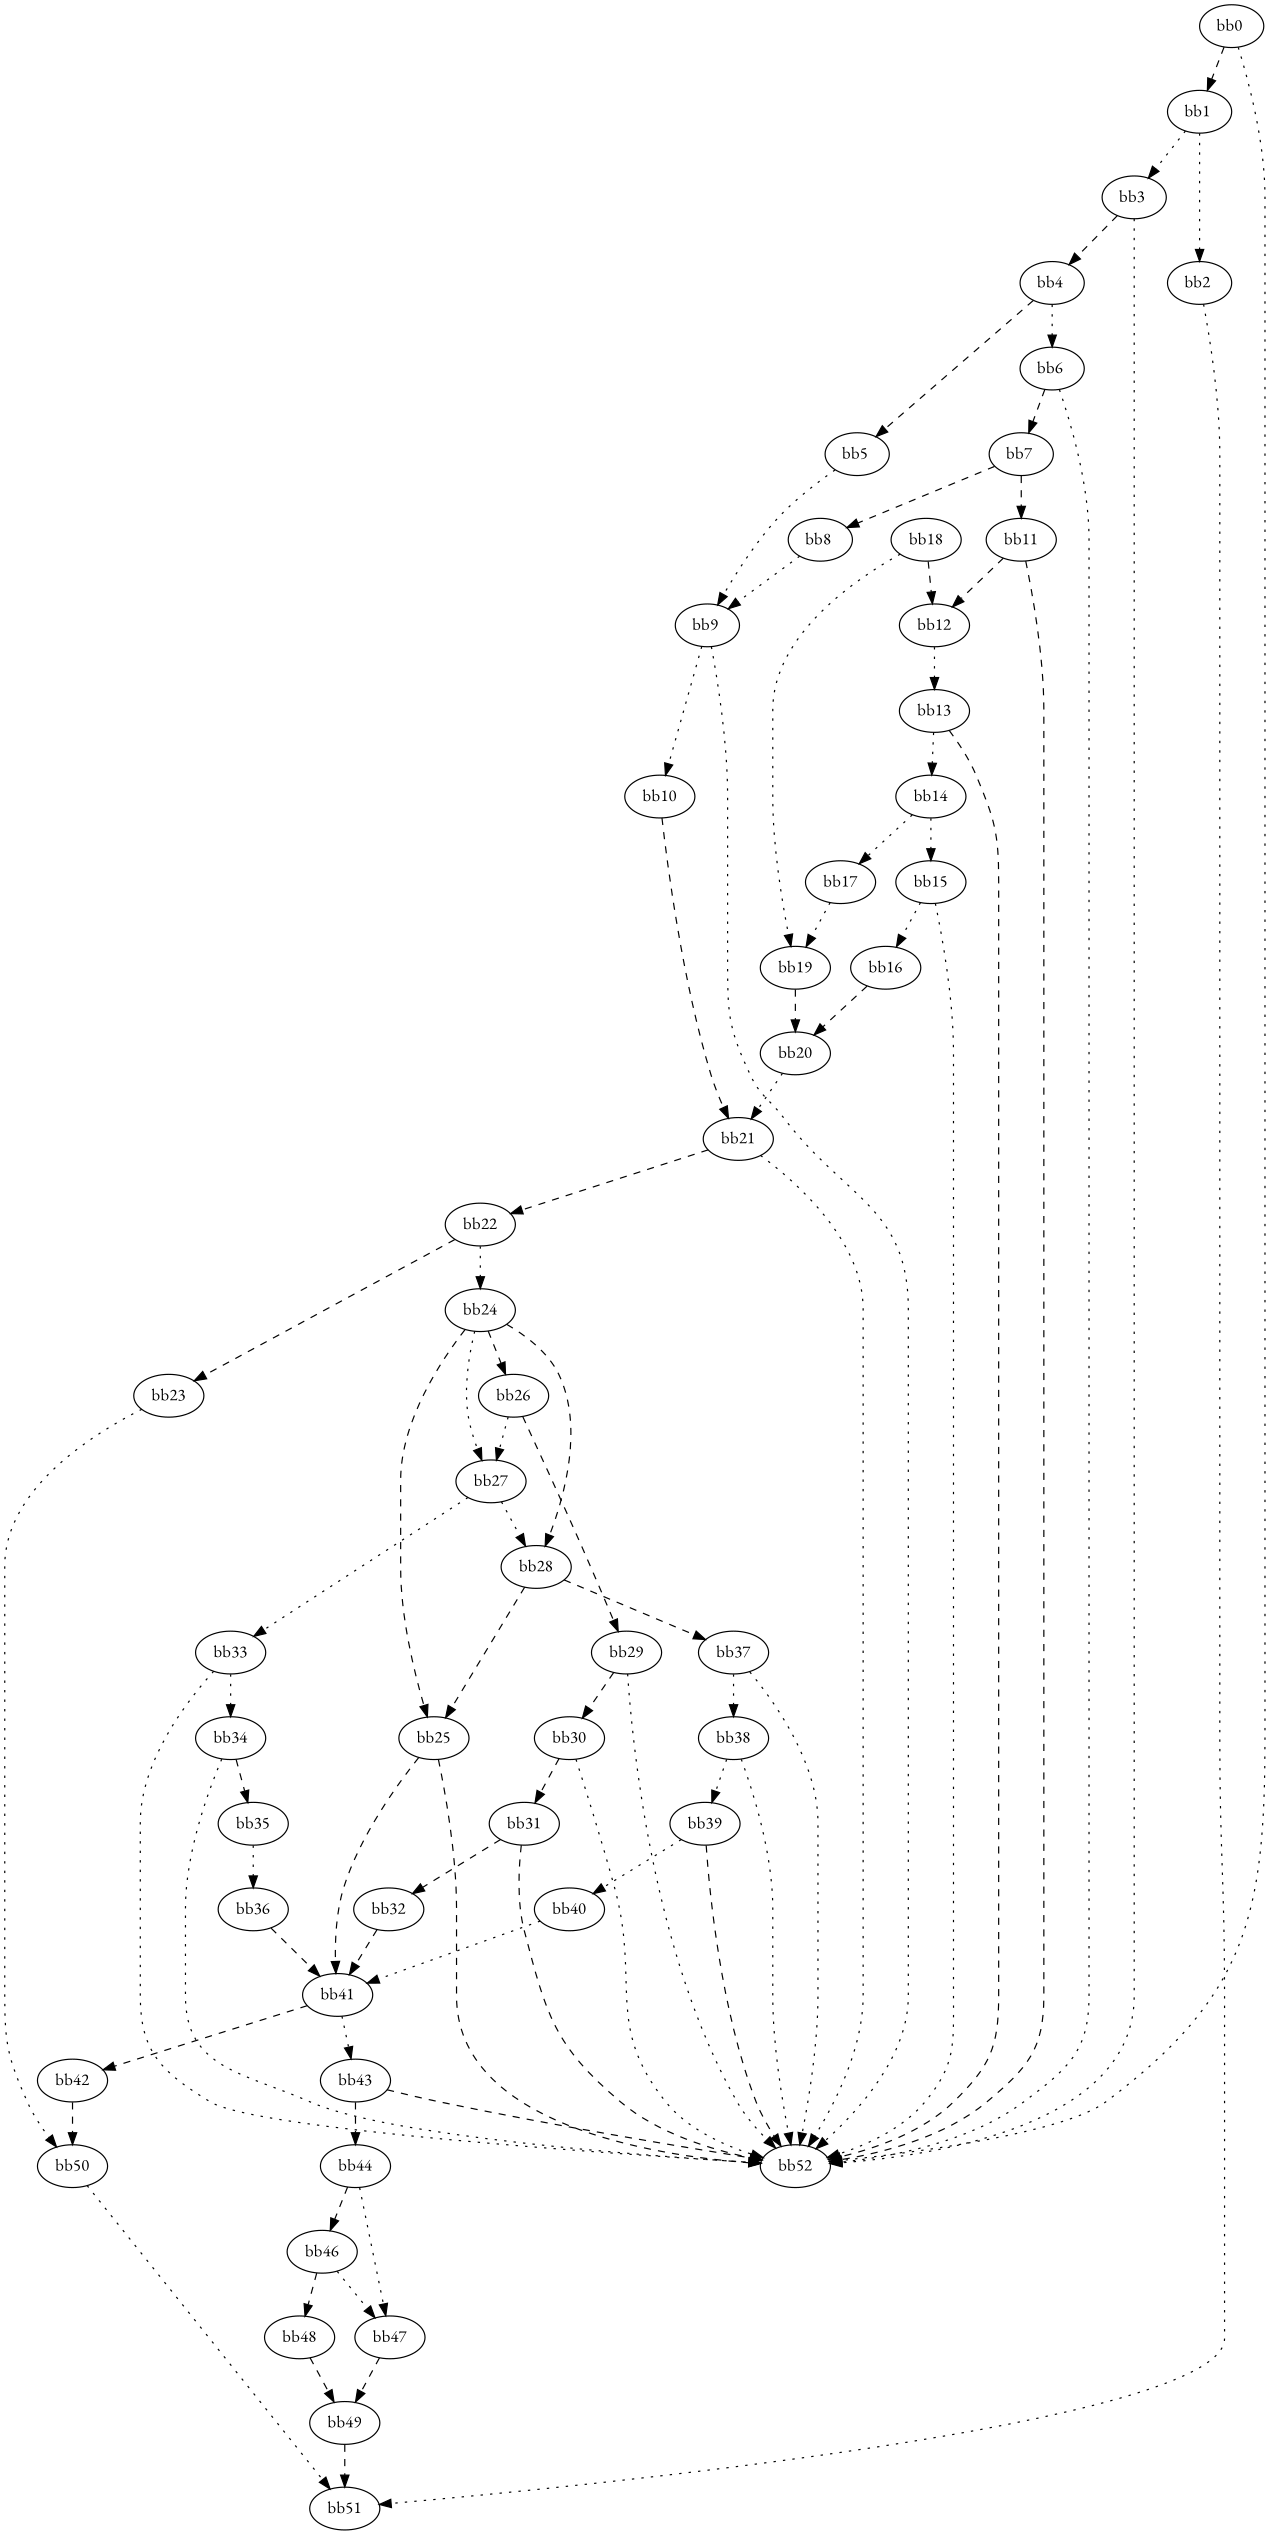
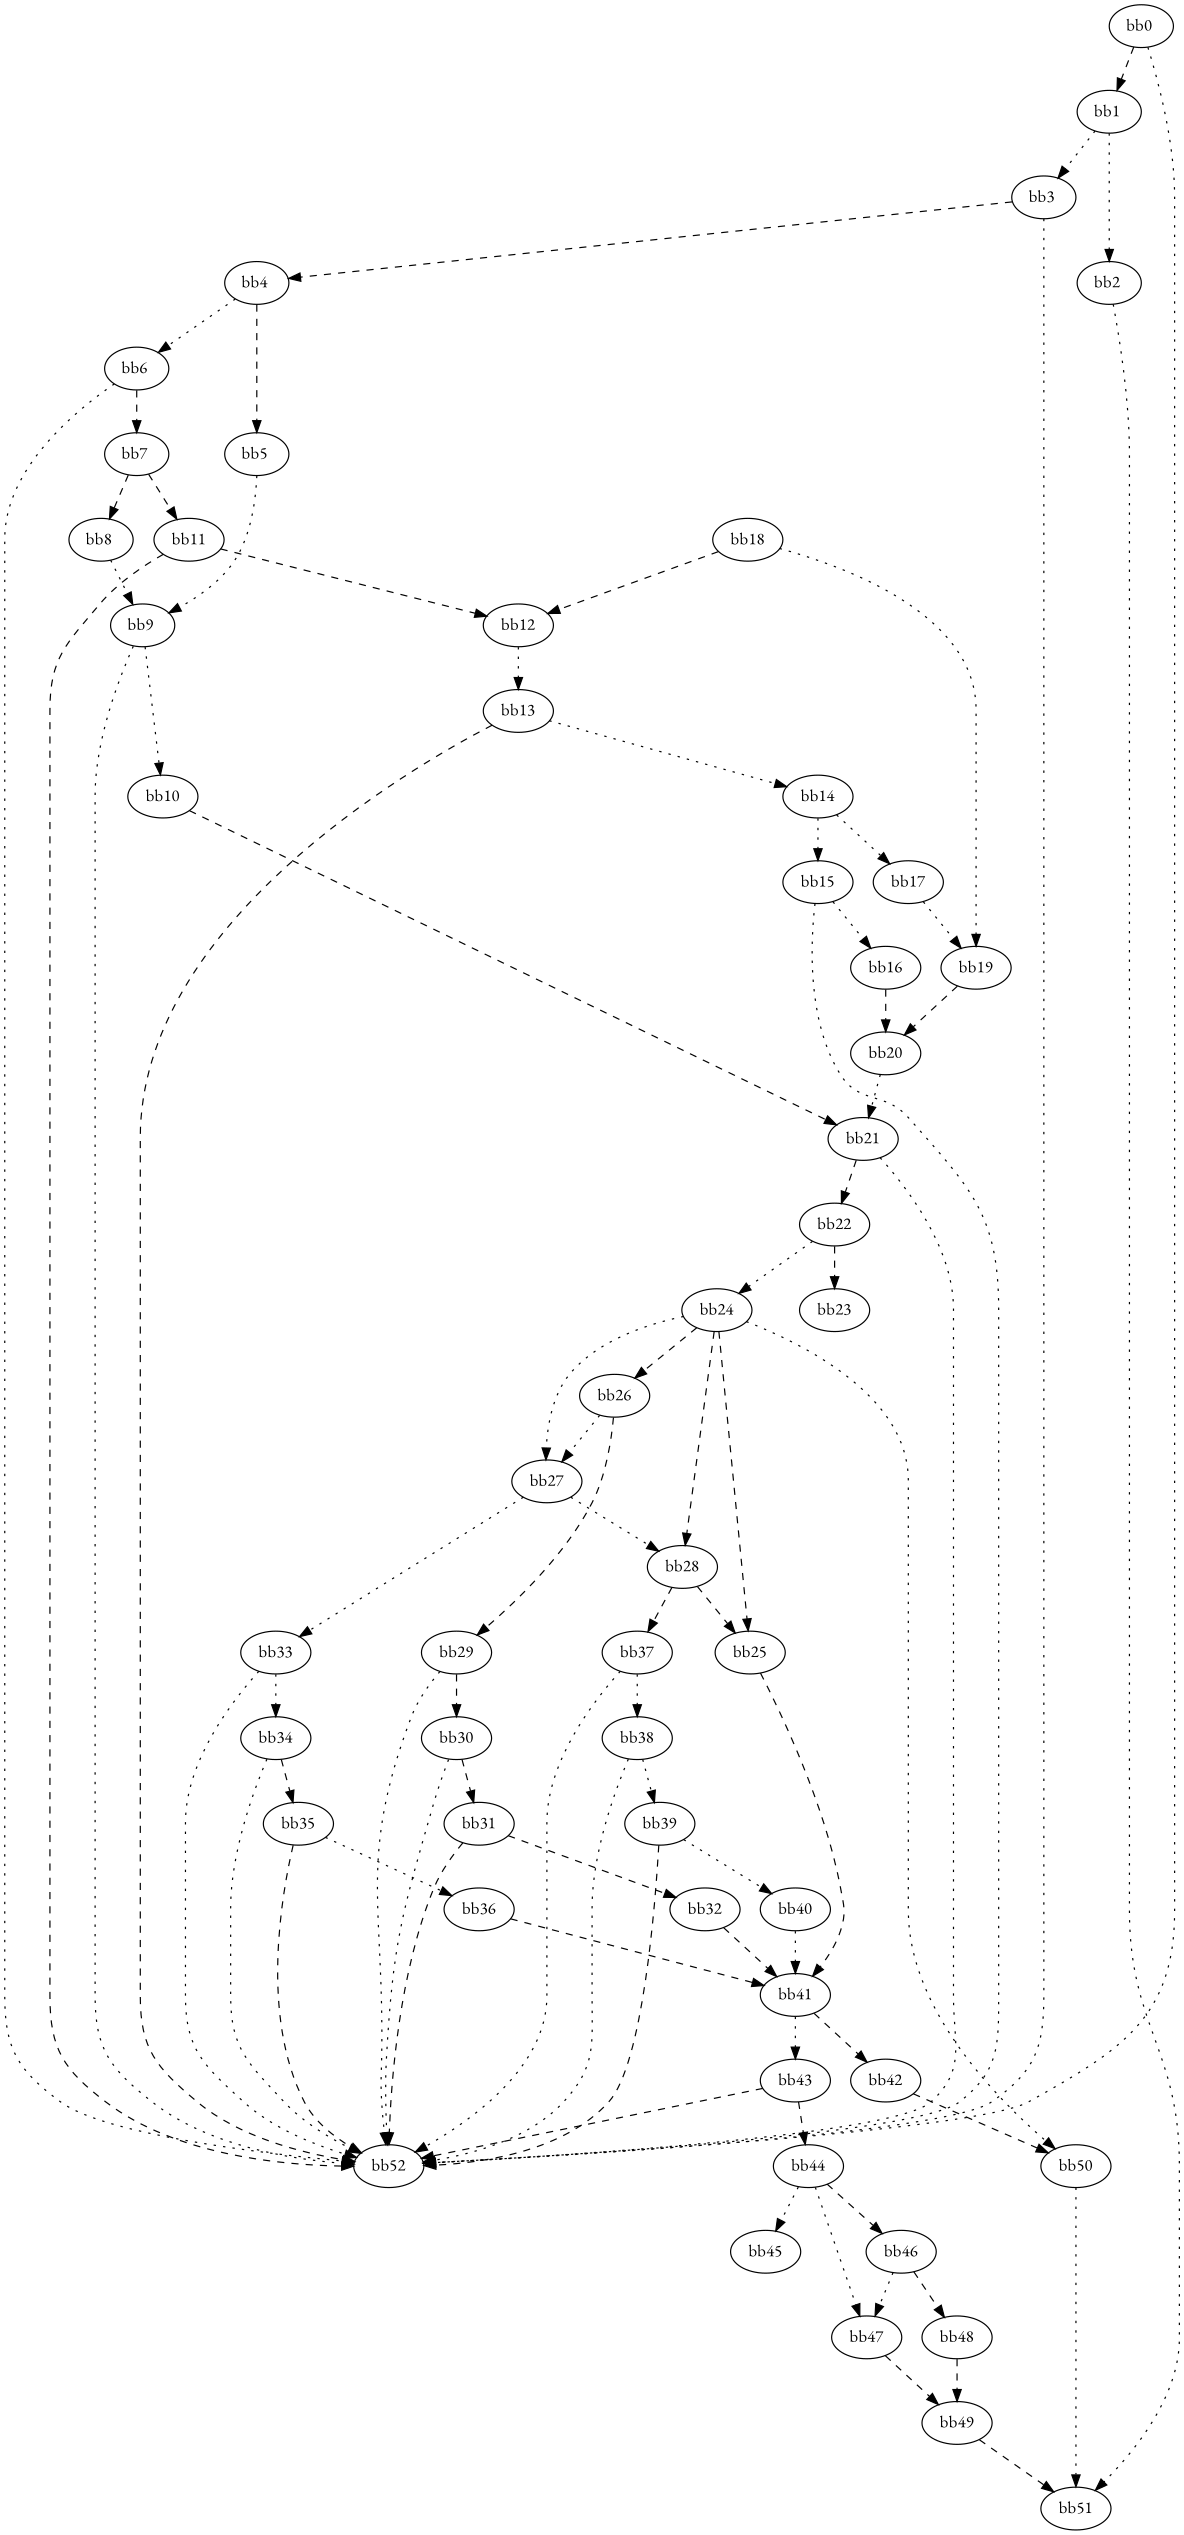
edge "bb23" -> "bb50": now "bb24" -> "bb50"
edge "bb25" -> "bb52": now "bb35" -> "bb52"
node "bb45": added
